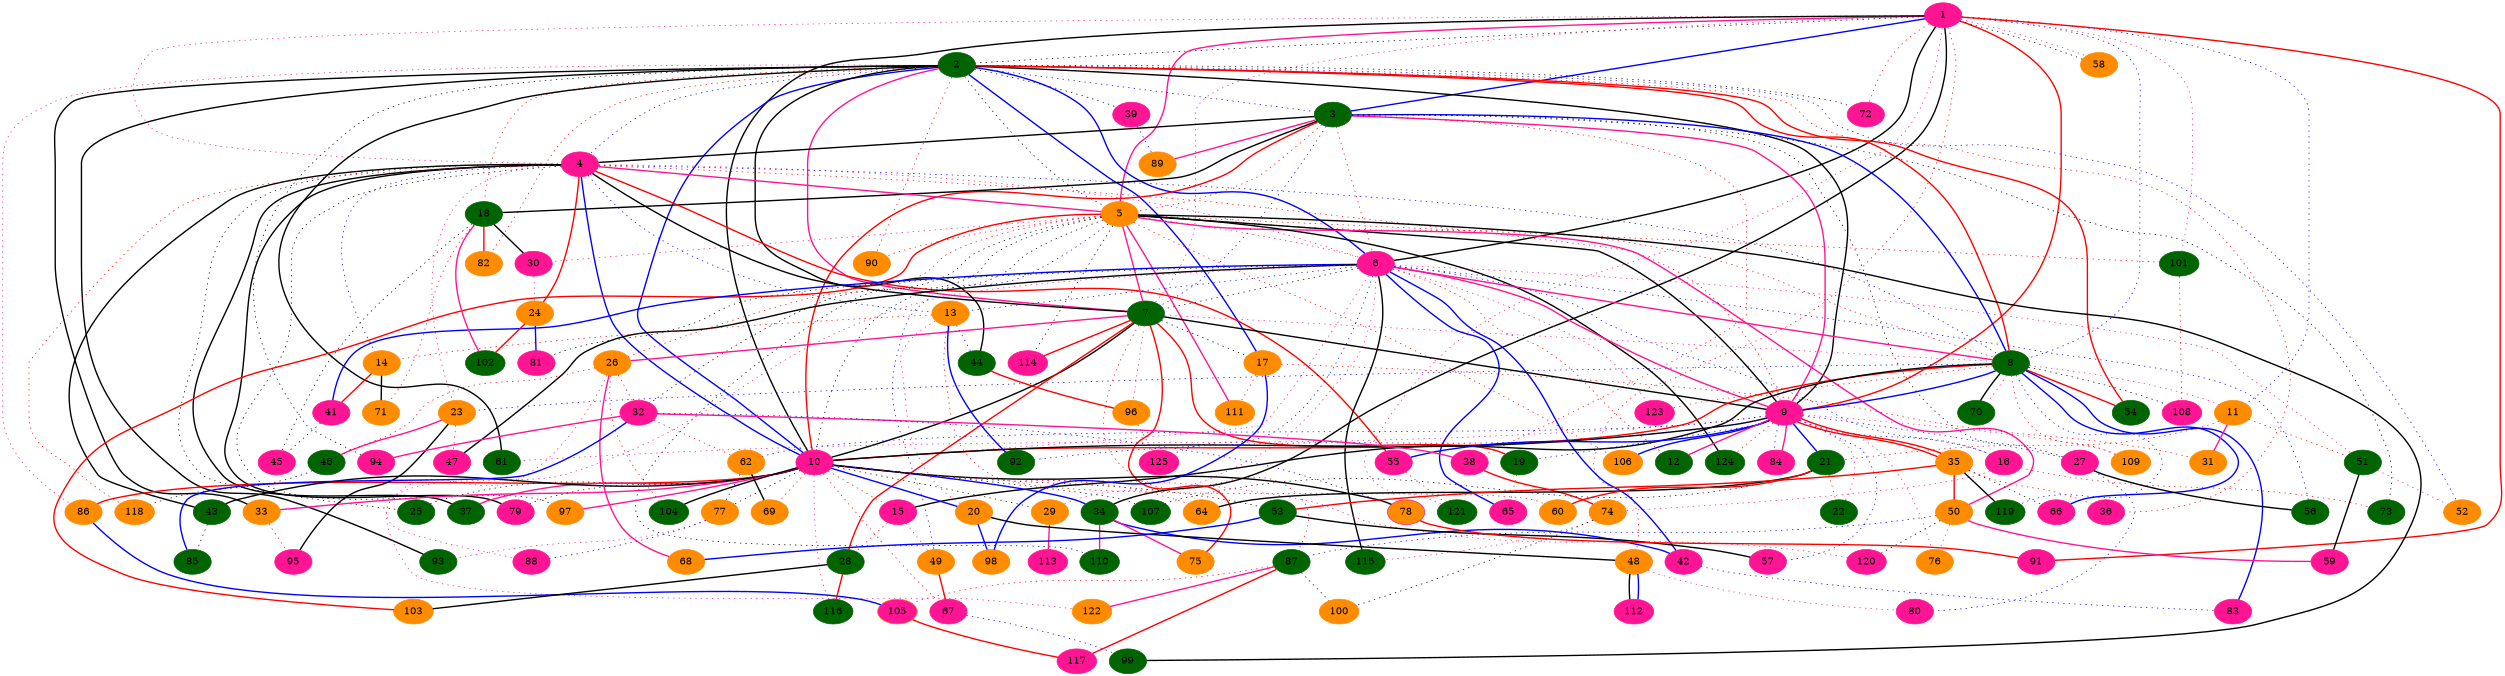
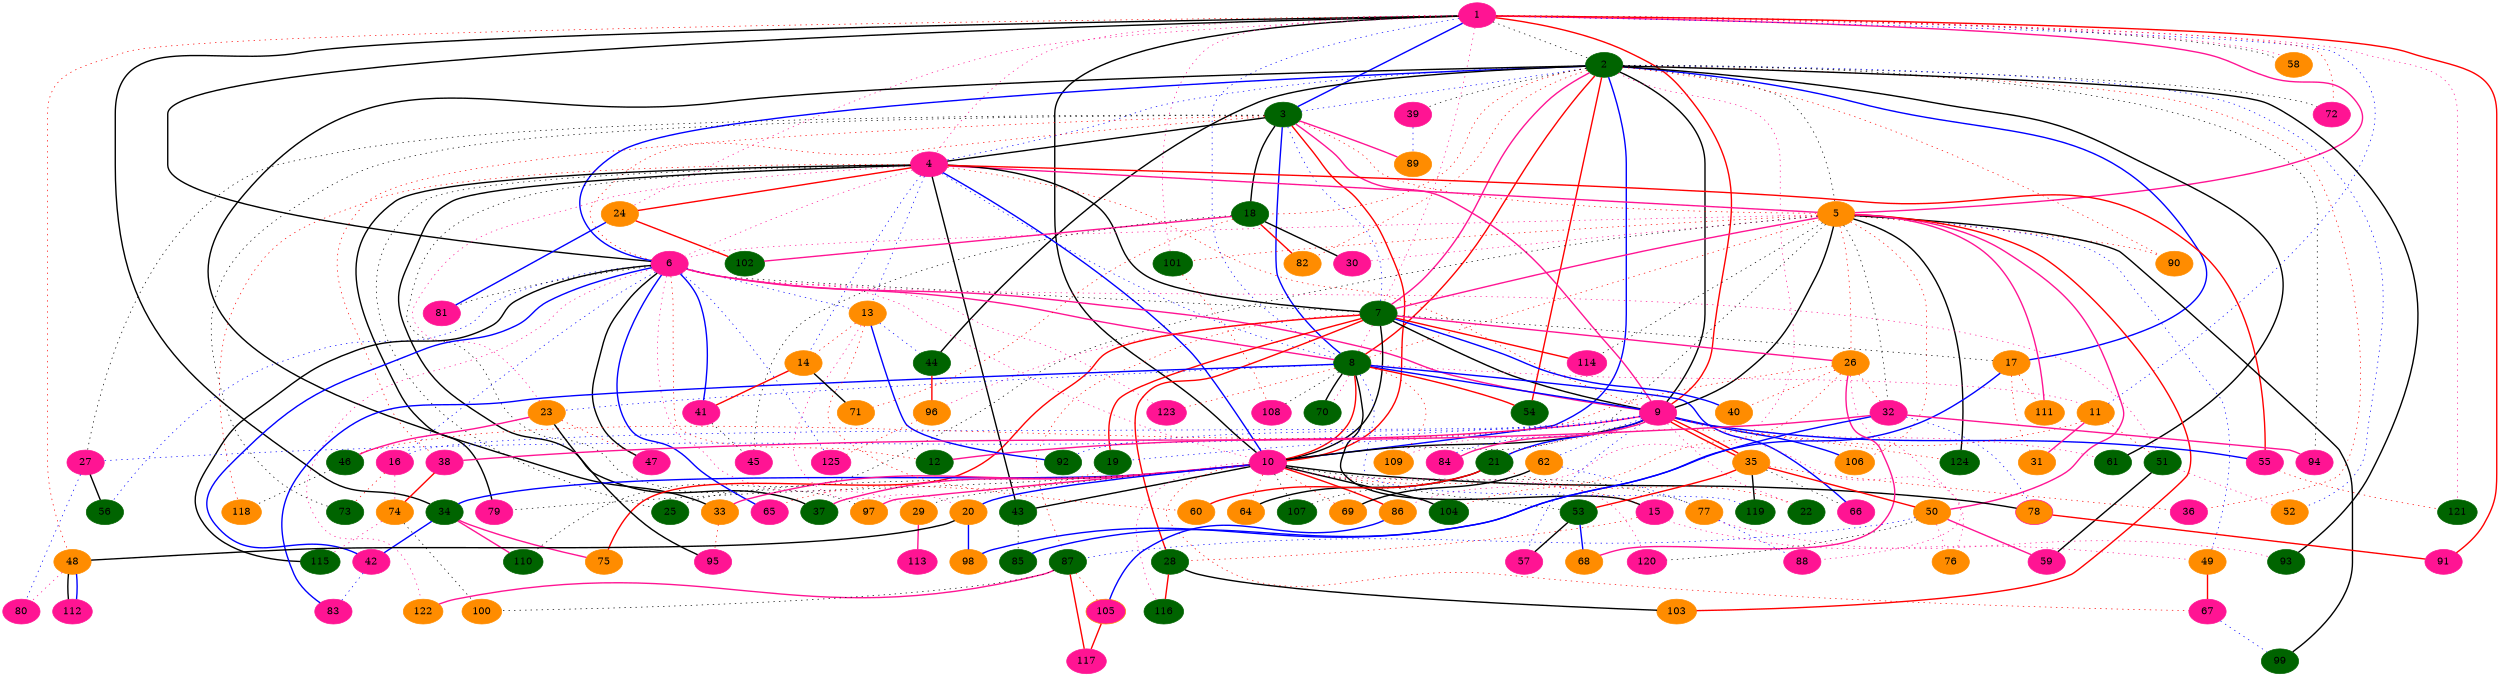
edge "30" -- "24": now "1" -- "24"
node "40": added
edge "32" -- "62": removed
